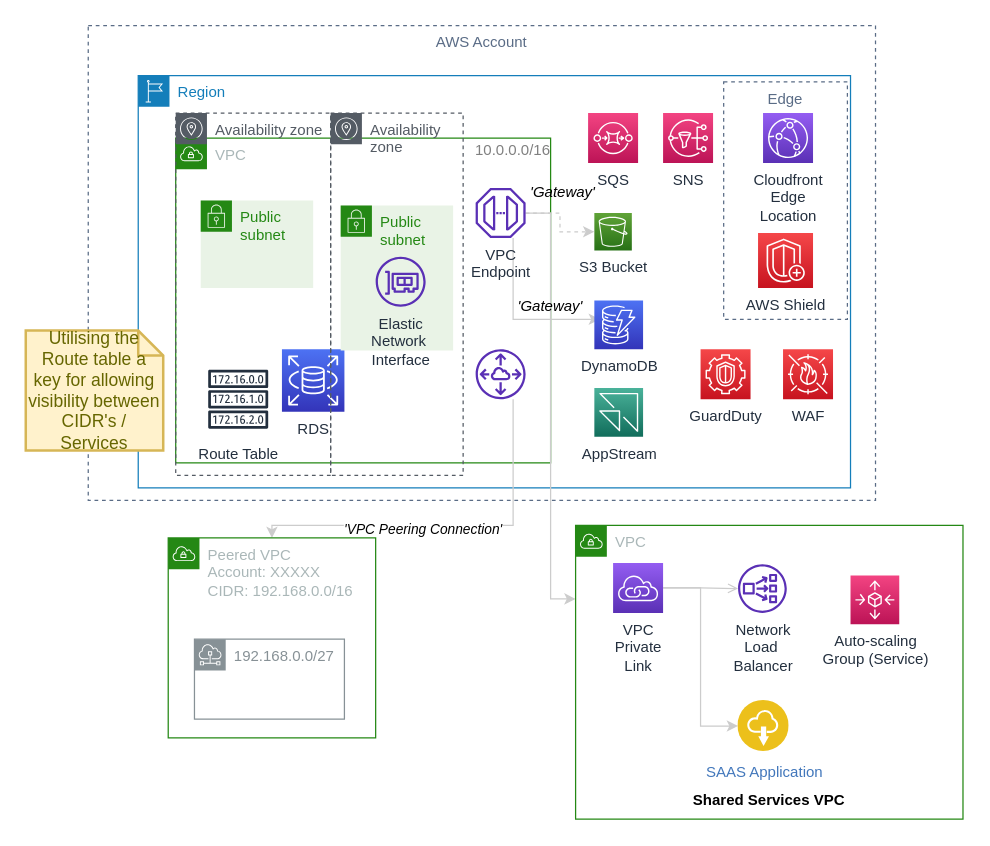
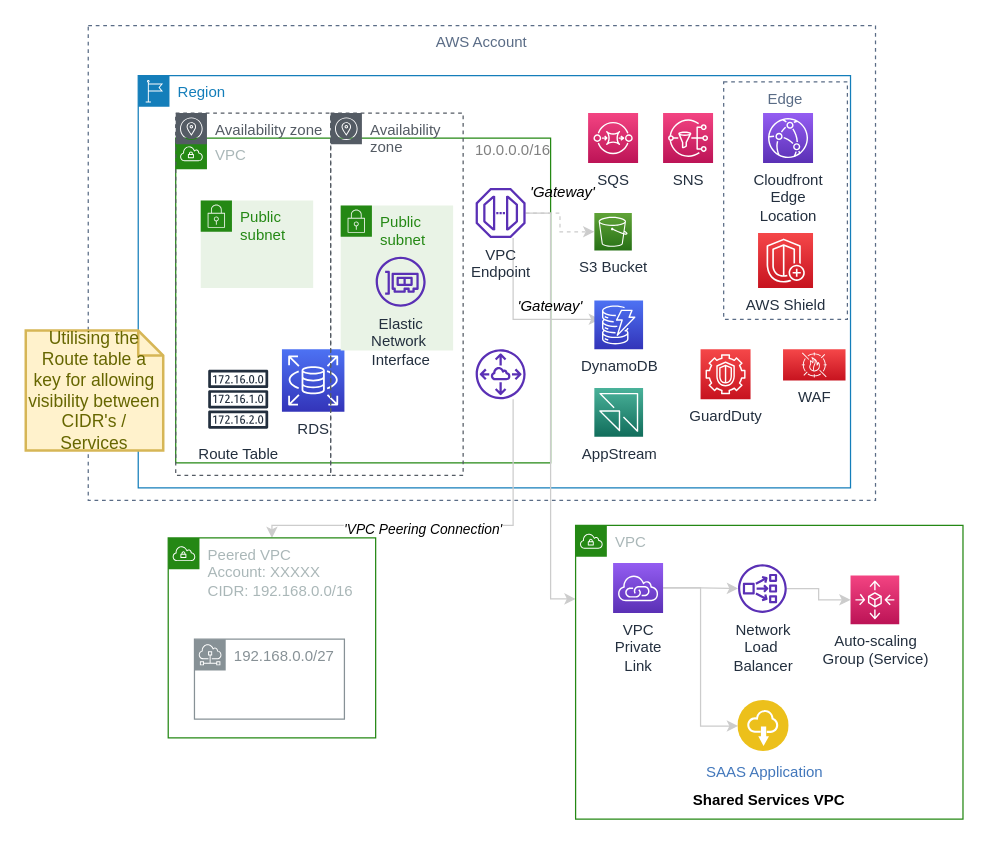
node "WAF": size 50x50 -> 63x31
edge "VPC Private Link" -> "Network Load Balancer": arrowhead open -> classic
edge "Network Load Balancer" -> "Auto-scaling Group (Service)": added
